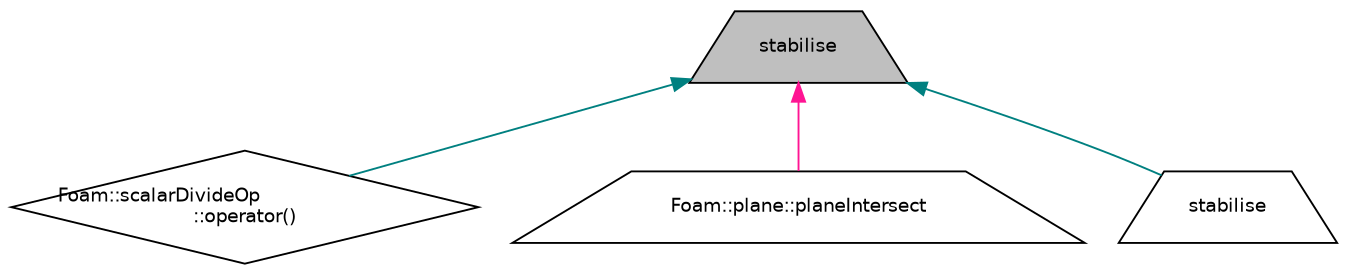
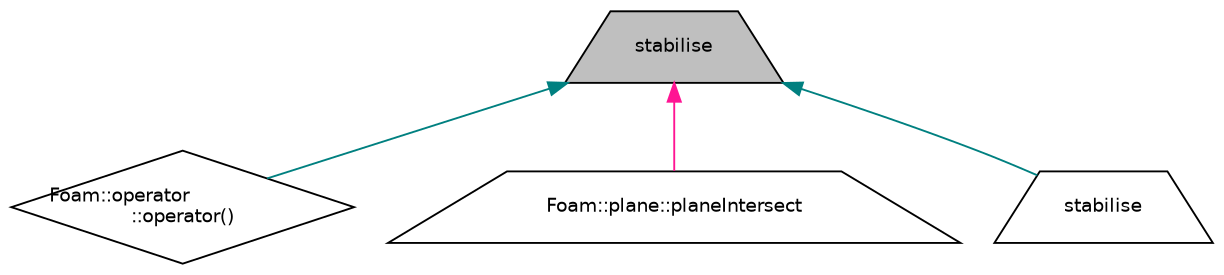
node "Foam::scalarDivideOp ::operator()": label "Foam::scalarDivideOp ::operator()" -> "Foam::operator ::operator()"
